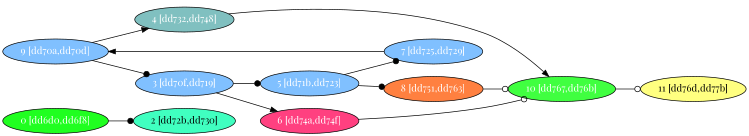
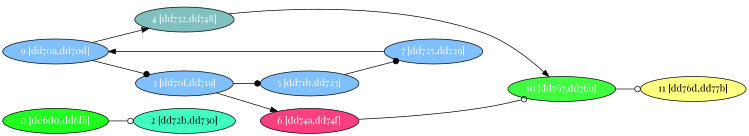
node "8 [dd751,dd763]": removed
edge "0 [dd6d0,dd6f8]" -> "2 [dd72b,dd730]": arrowhead dot -> odot
